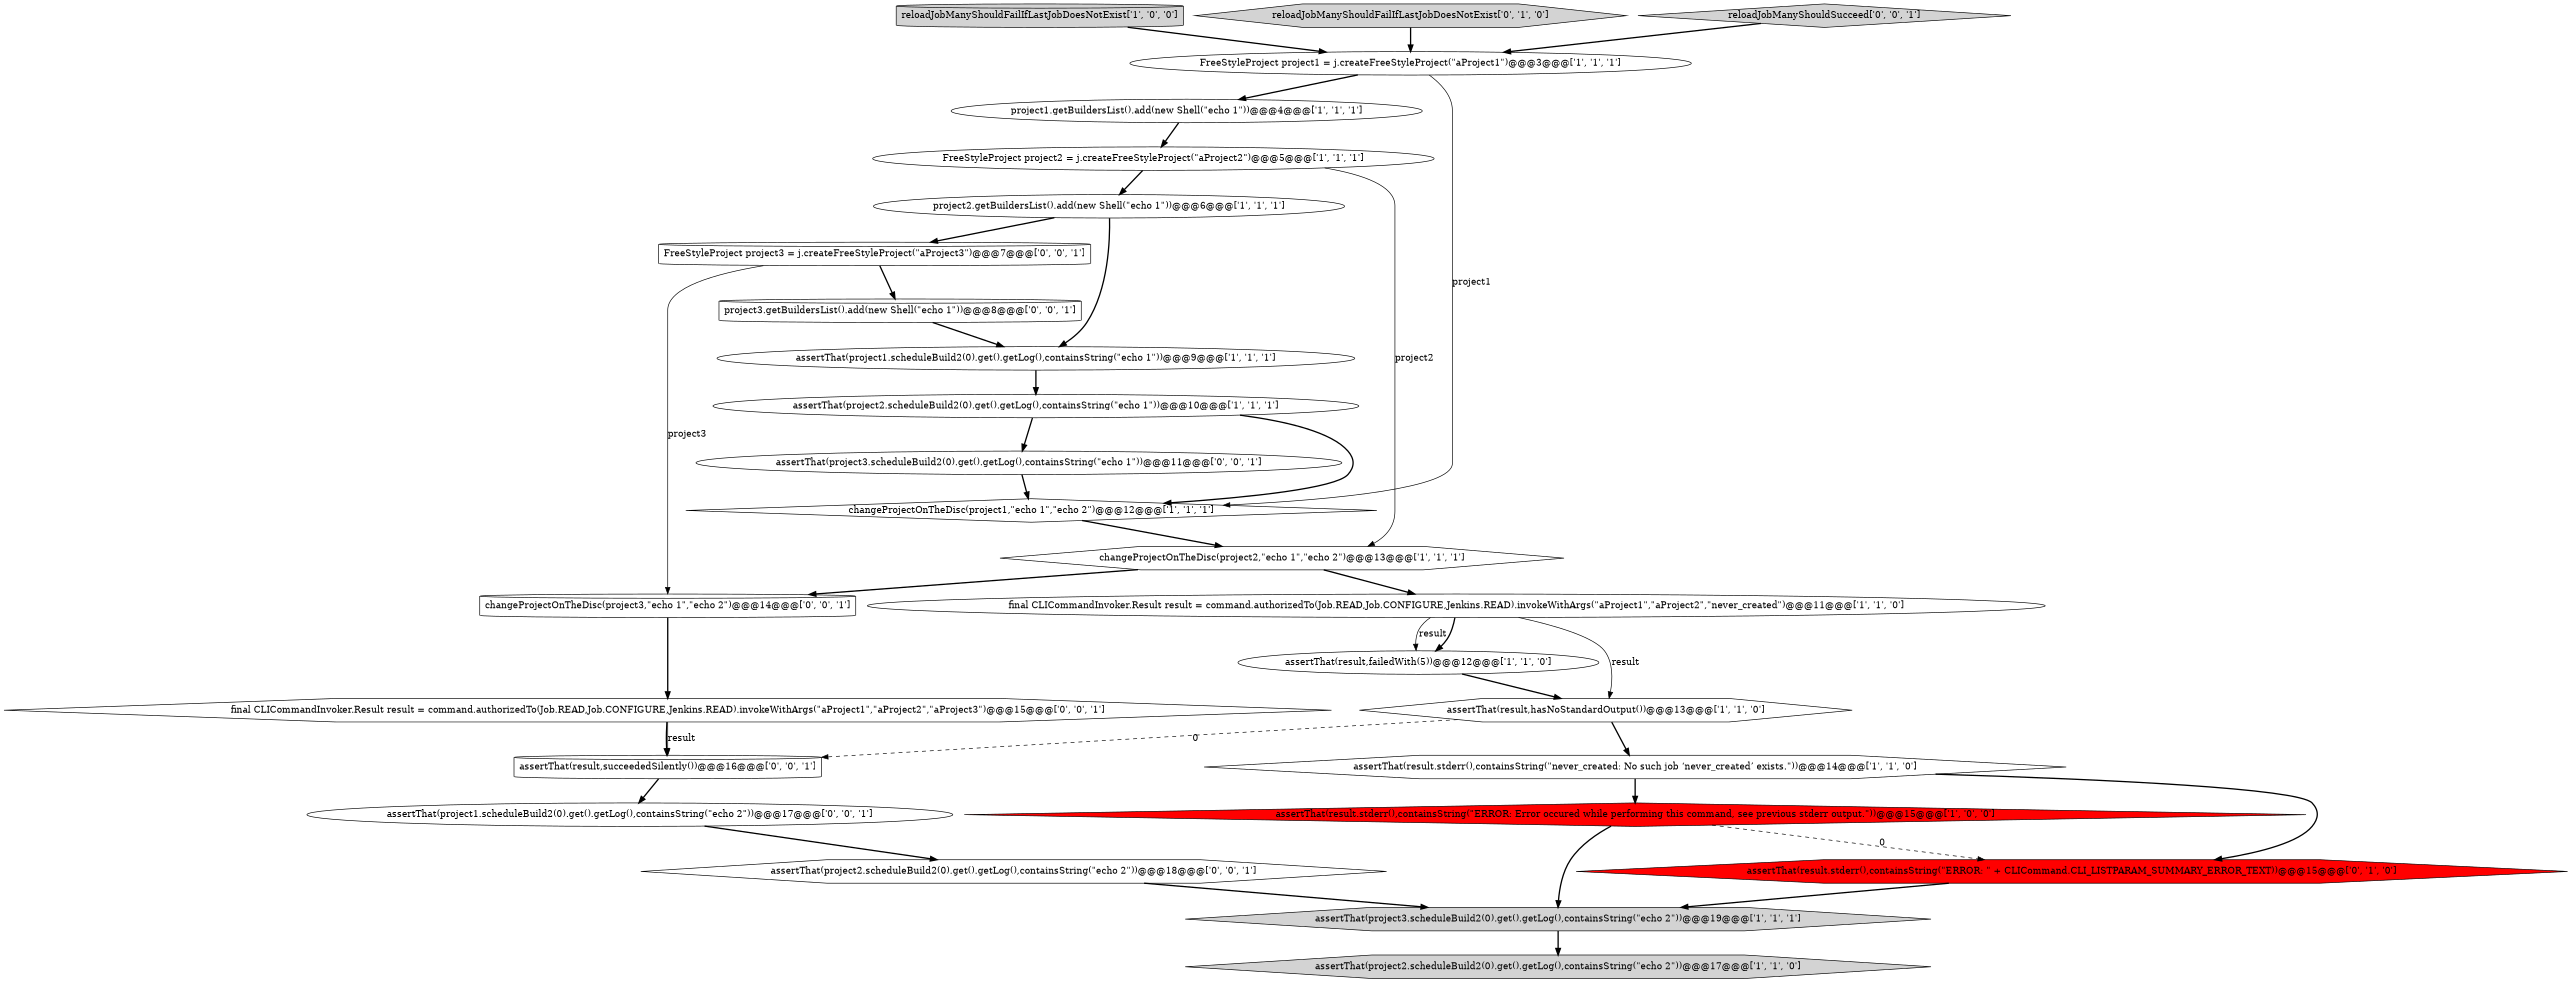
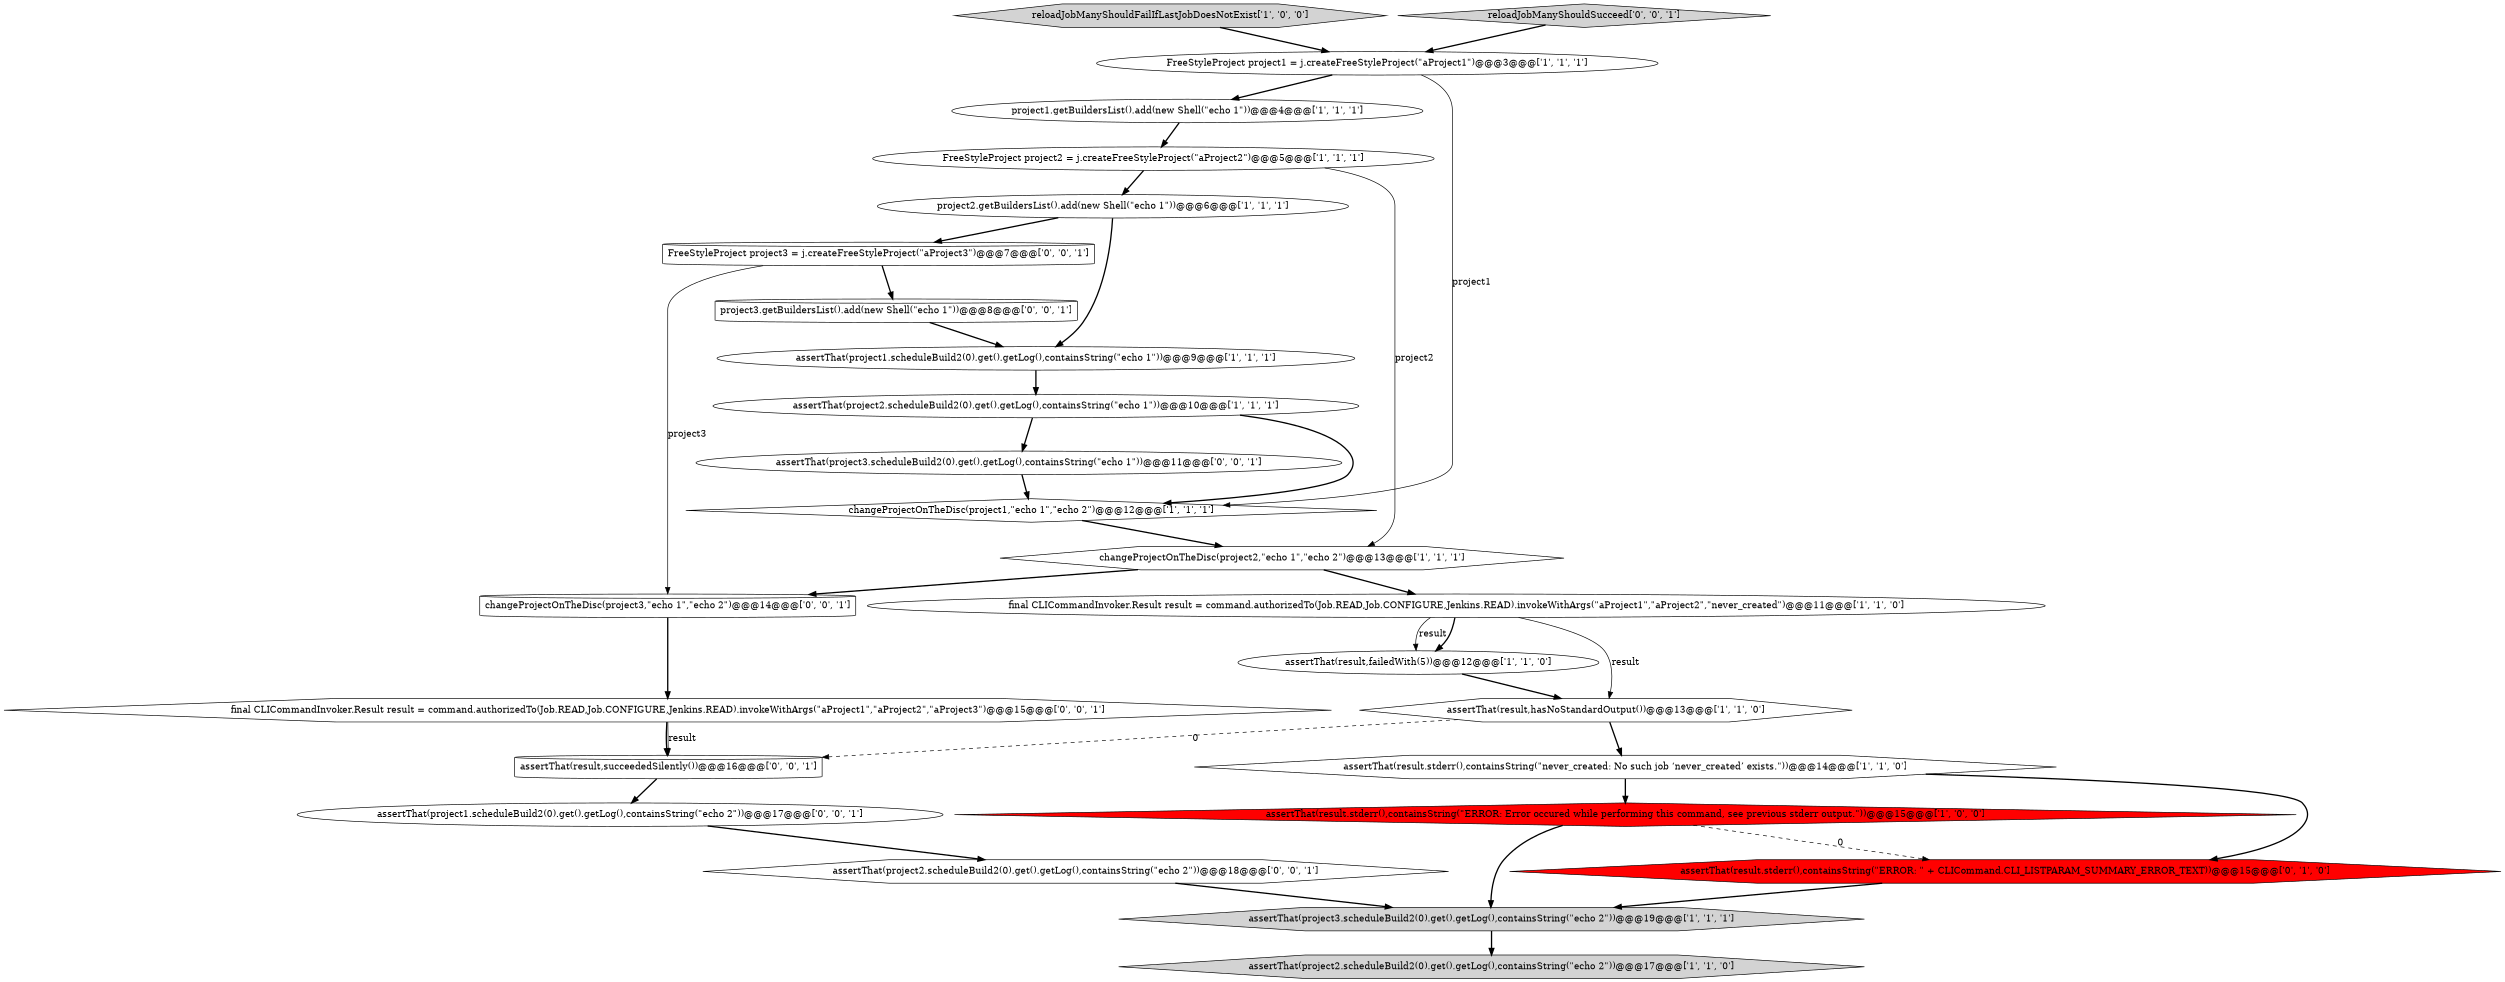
node "reloadJobManyShouldFailIfLastJobDoesNotExist['1', '0', '0']": shape cylinder -> hexagon
node "reloadJobManyShouldFailIfLastJobDoesNotExist['0', '1', '0']": removed
